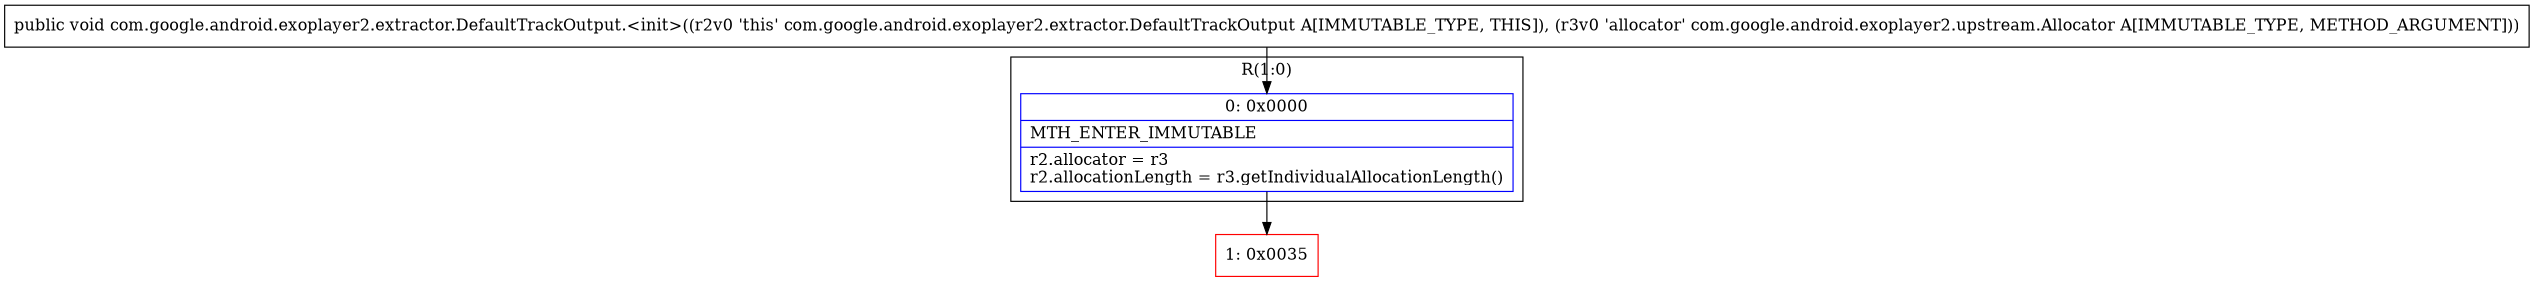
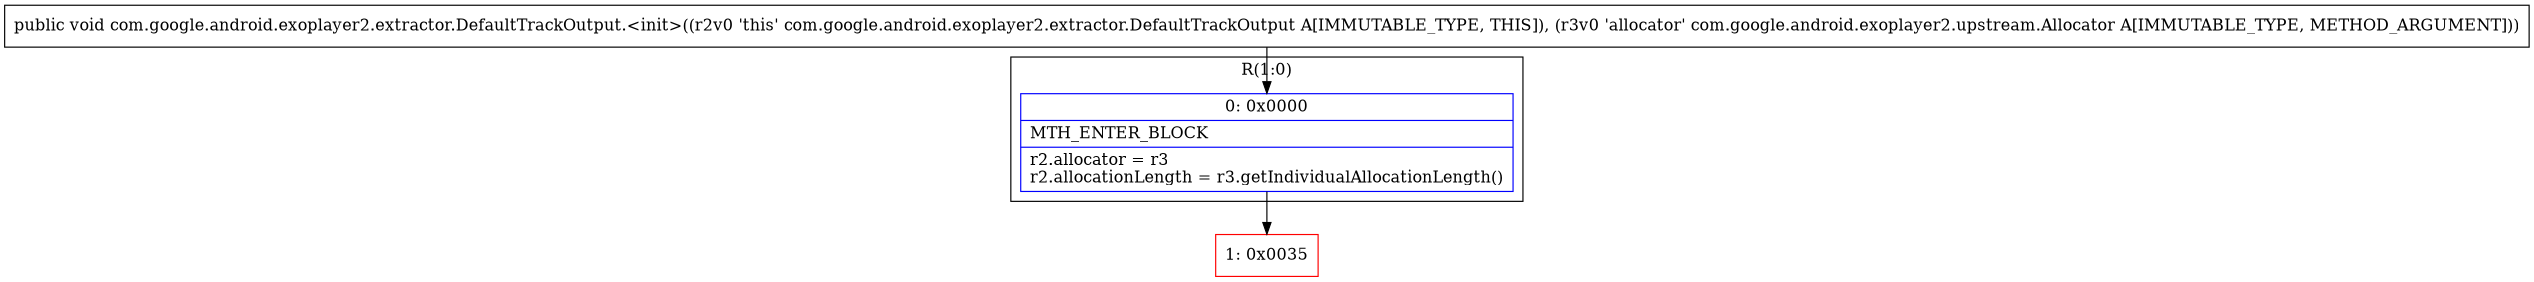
node "0: 0x0000": text "MTH_ENTER_IMMUTABLE" -> "MTH_ENTER_BLOCK"
